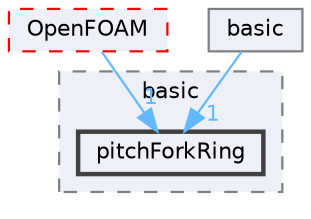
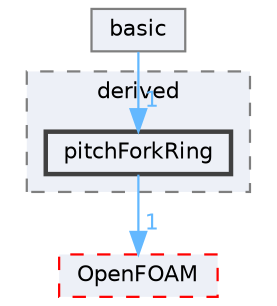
edge "OpenFOAM" -> "pitchForkRing": reversed
cluster "basic": label "basic" -> "derived"
